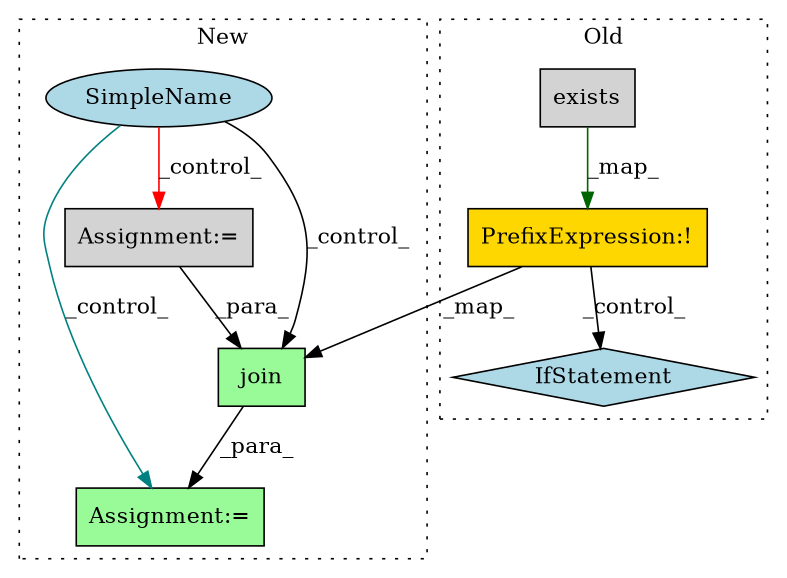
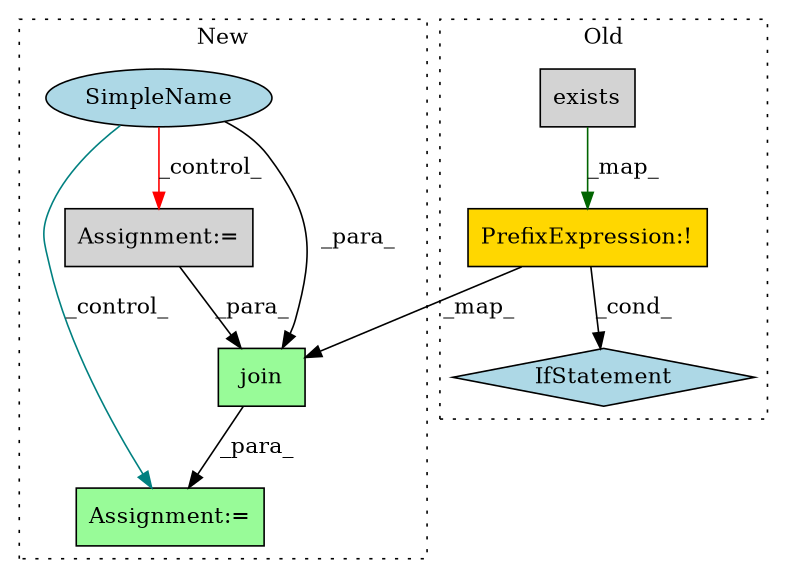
edge "SimpleName" -> "join": label "_control_" -> "_para_"
edge "PrefixExpression:!" -> "IfStatement": label "_control_" -> "_cond_"
